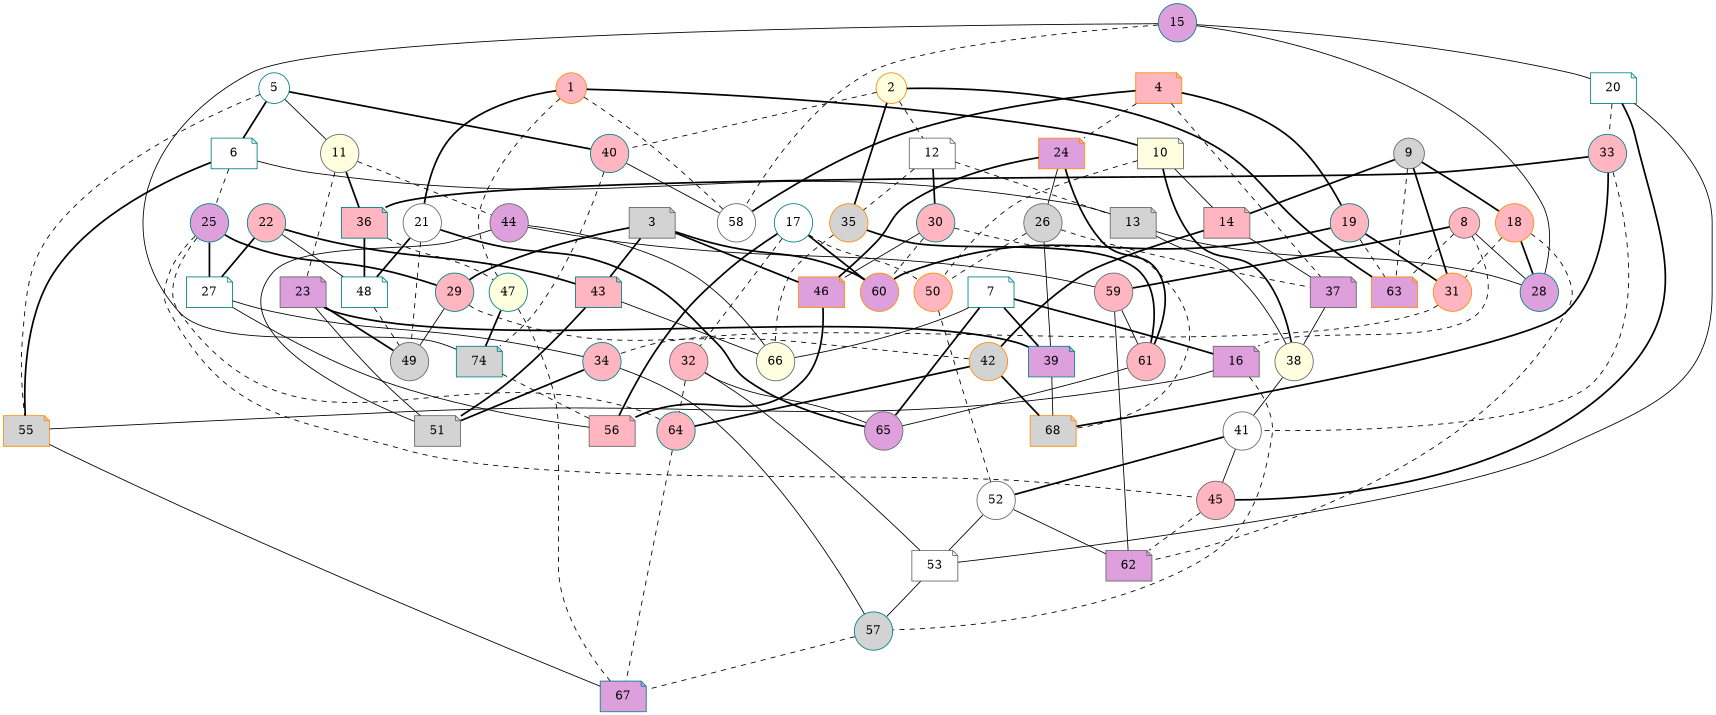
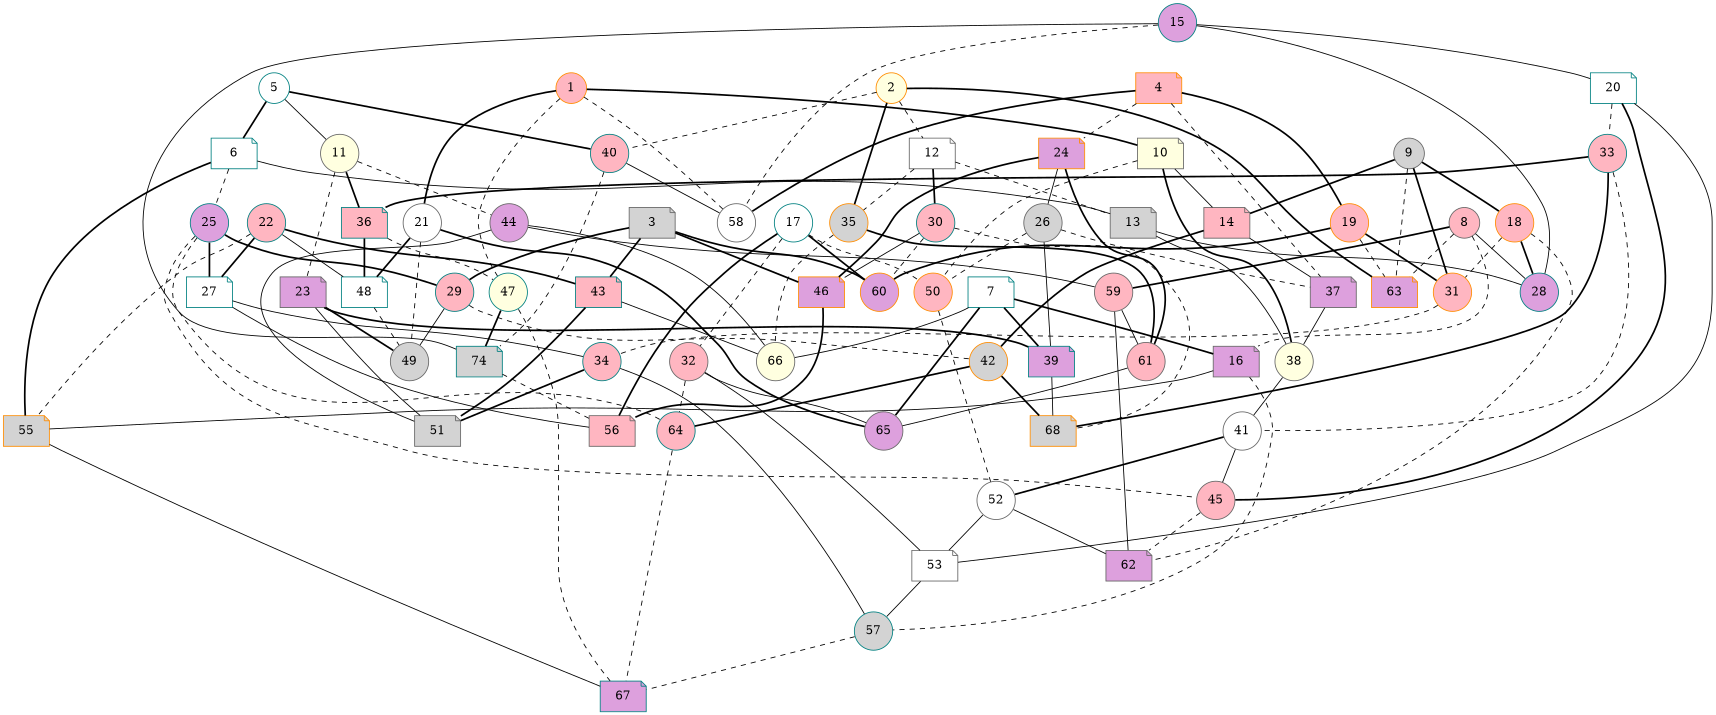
edge "5" -- "55": now "22" -- "55"
node "19": color teal -> darkorange
